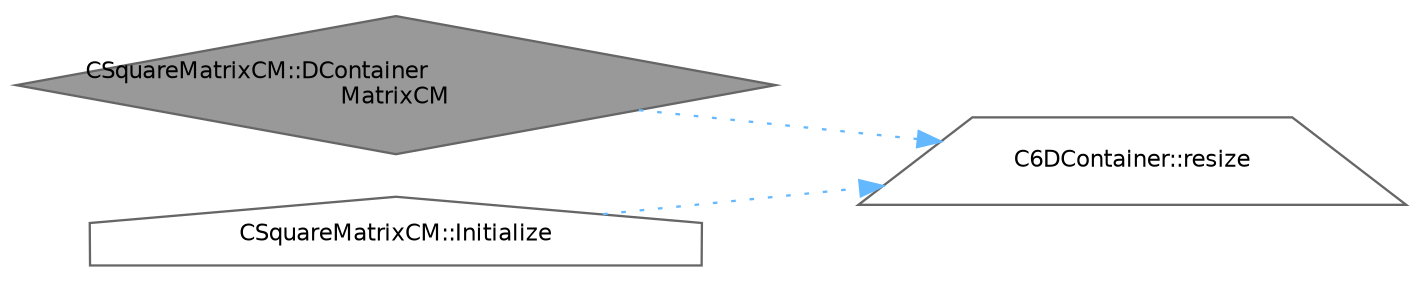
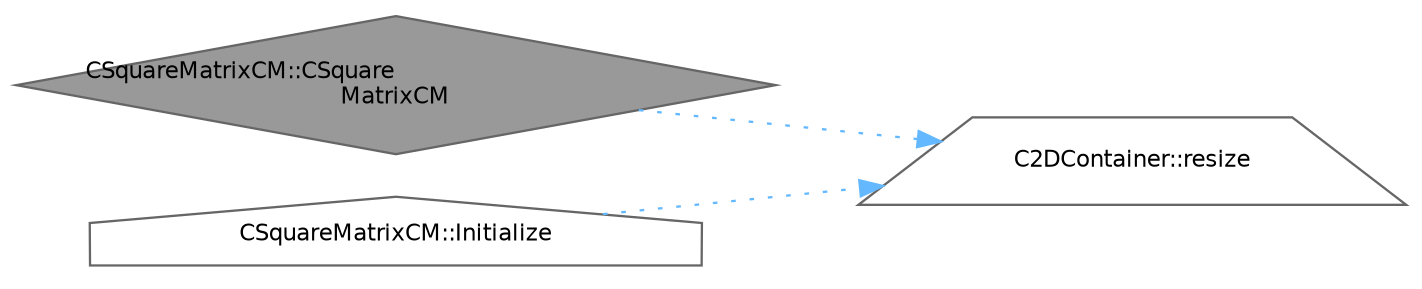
node "CSquareMatrixCM::DContainer MatrixCM": label "CSquareMatrixCM::DContainer MatrixCM" -> "CSquareMatrixCM::CSquare MatrixCM"
node "C6DContainer::resize": label "C6DContainer::resize" -> "C2DContainer::resize"
